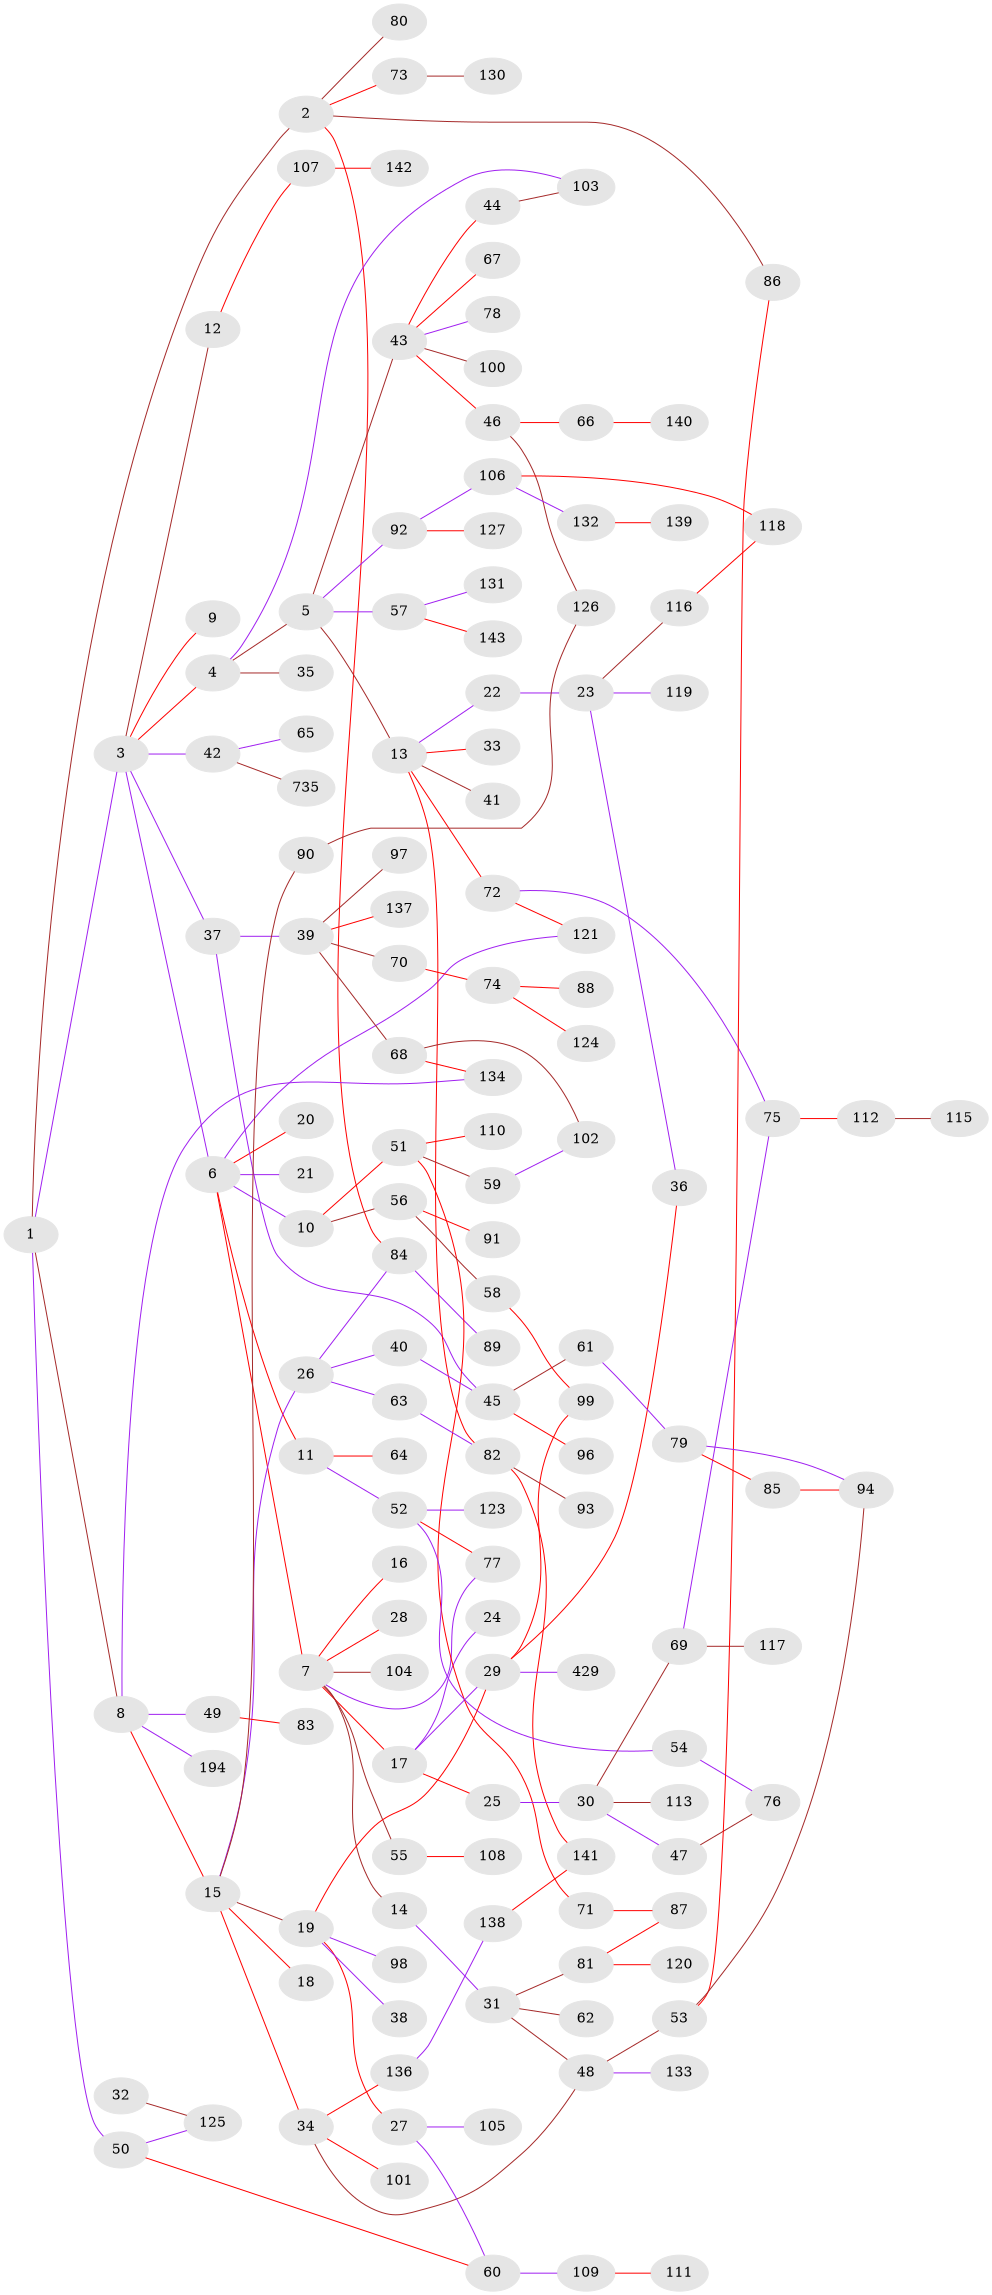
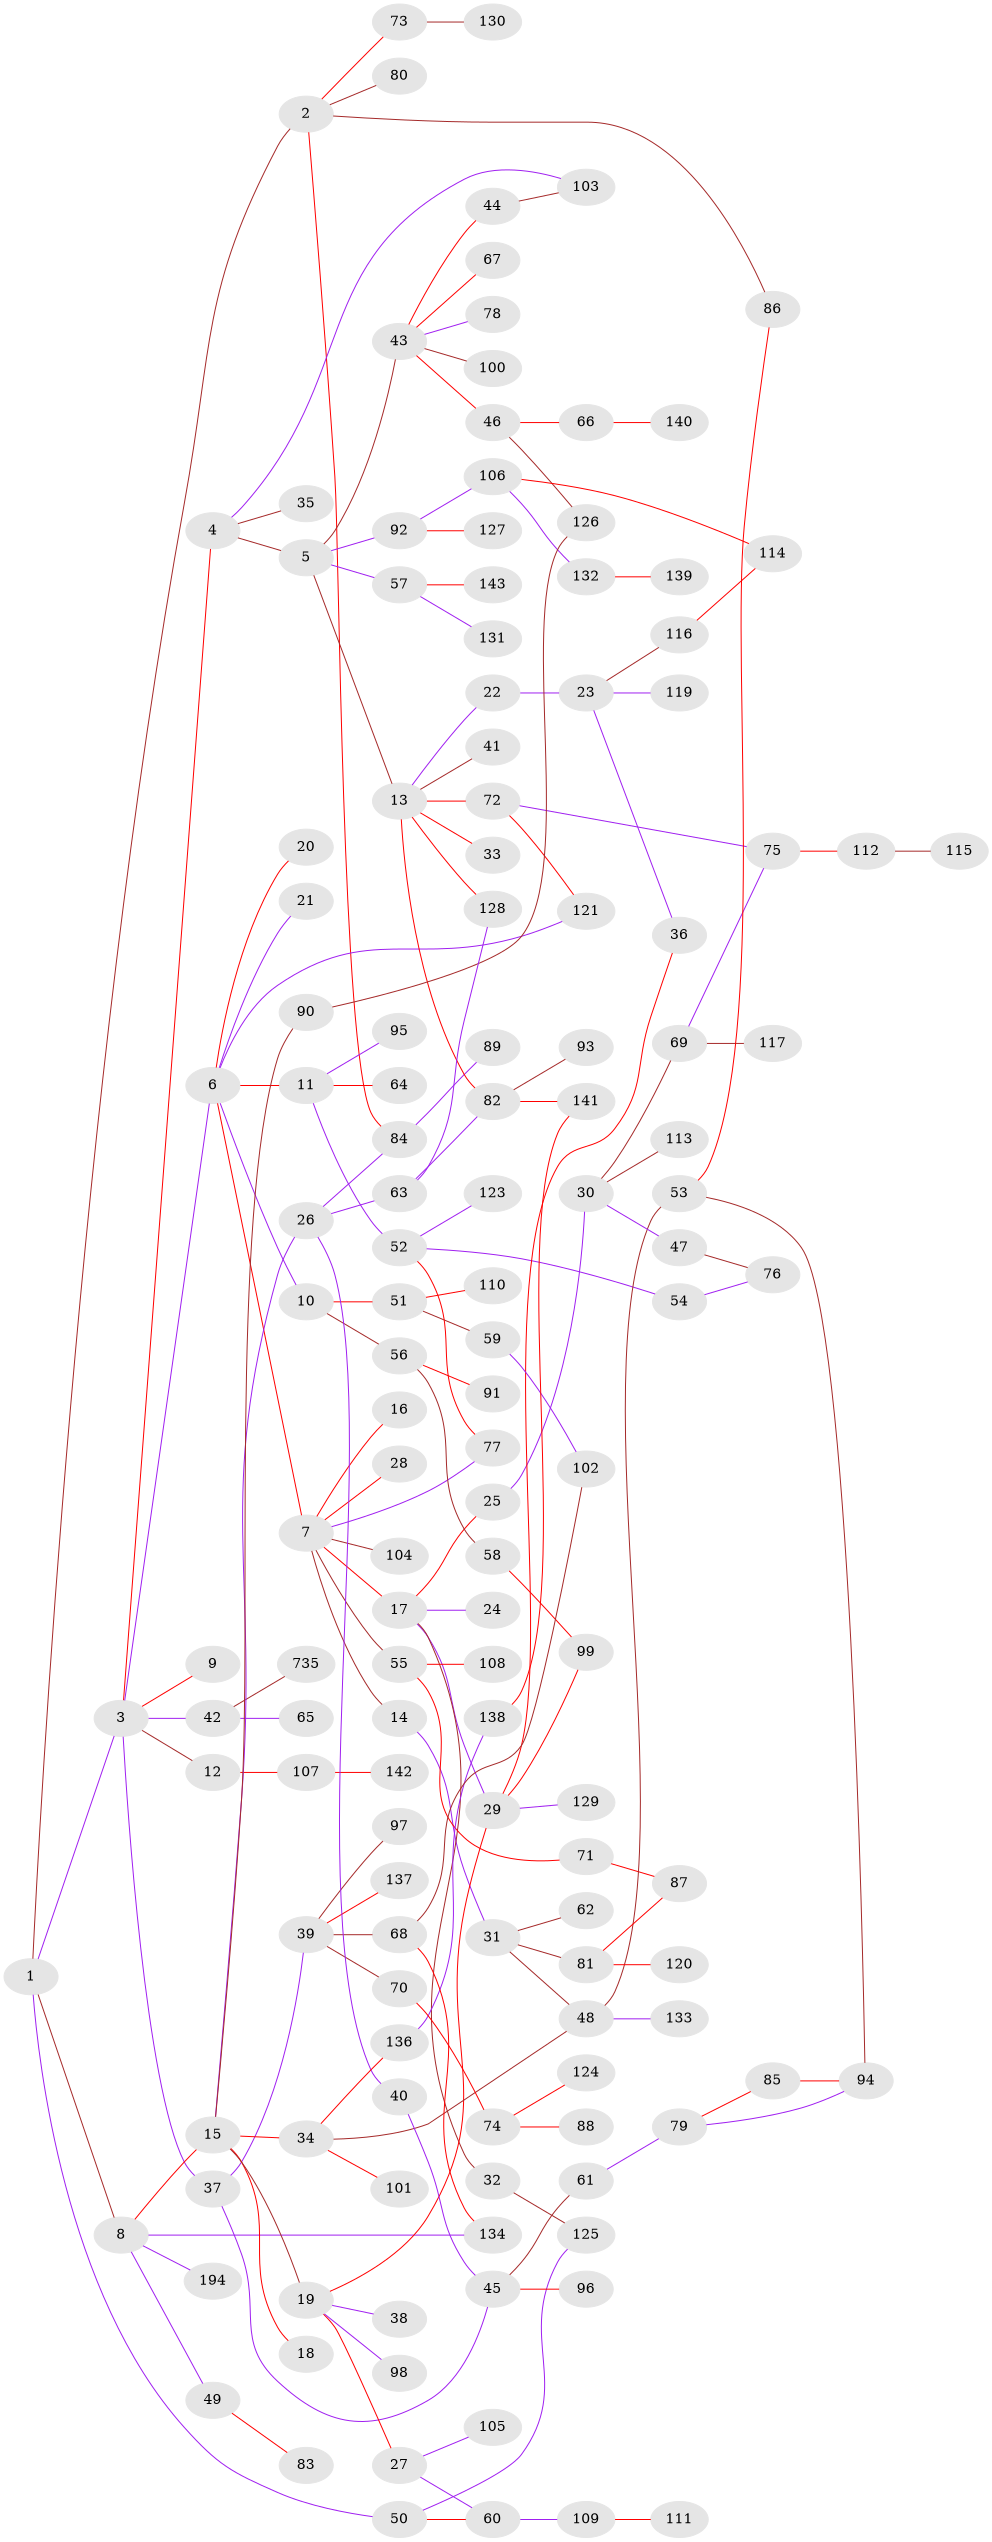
node "118": label "118" -> "114"
node "128": added
node "95": added
edge "51" -- "71": now "55" -- "71"
node "429": label "429" -> "129"
edge "17" -- "32": added
